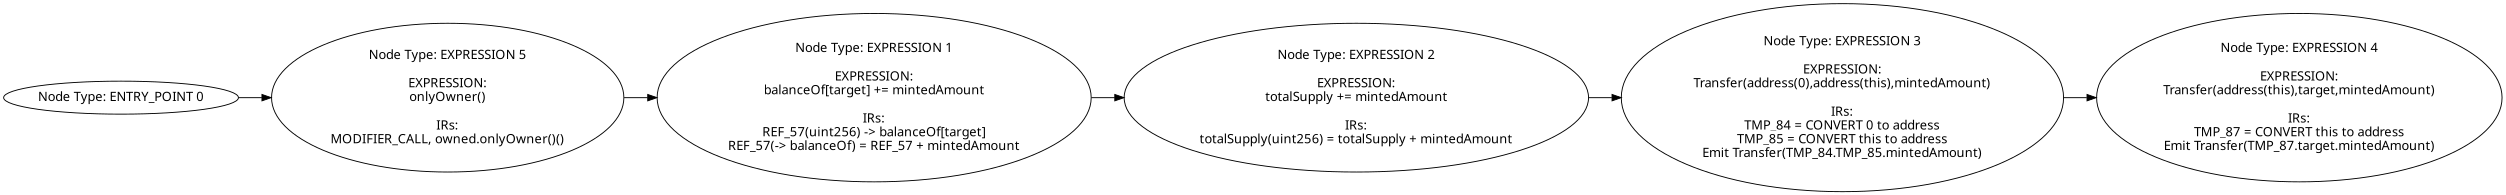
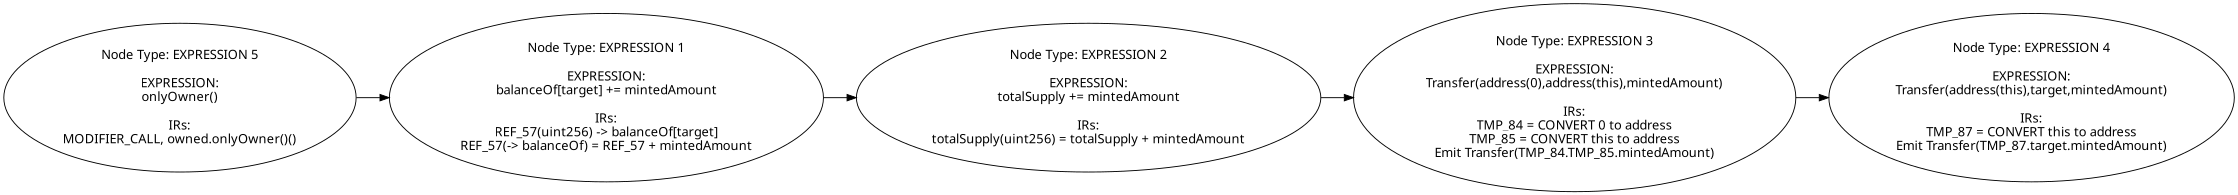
node "Node Type: ENTRY_POINT 0": removed
